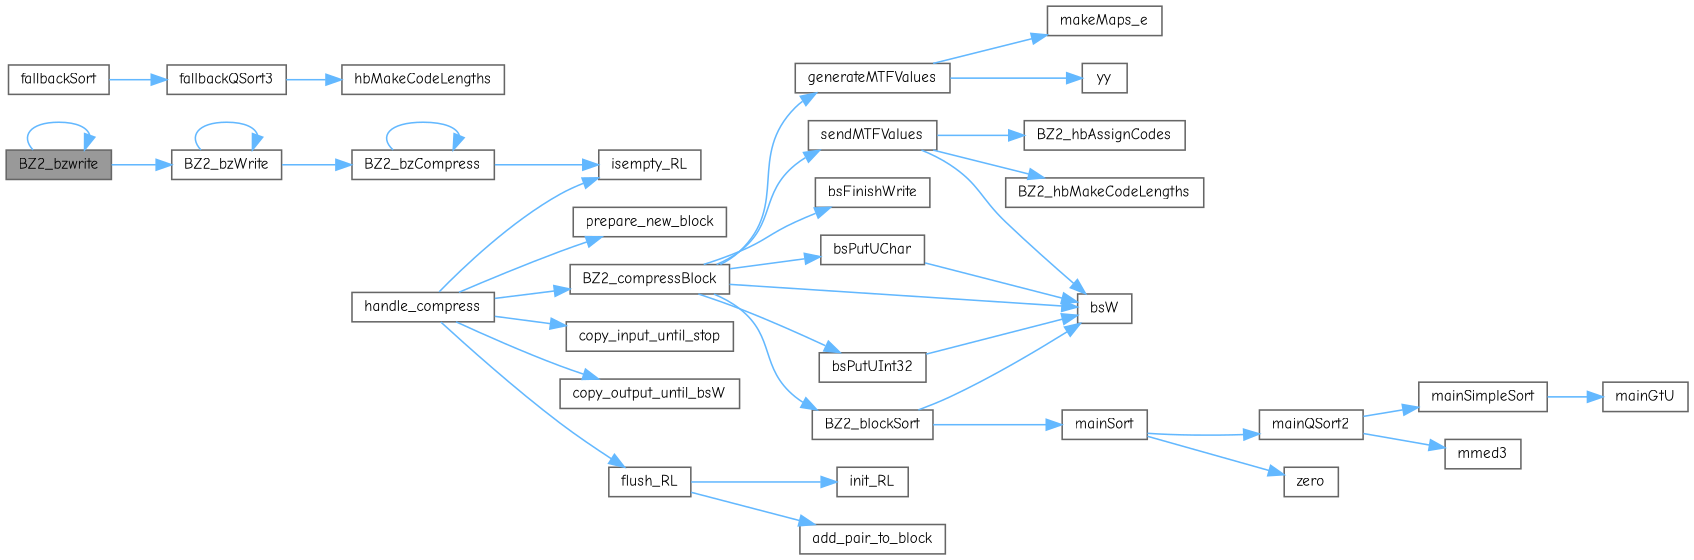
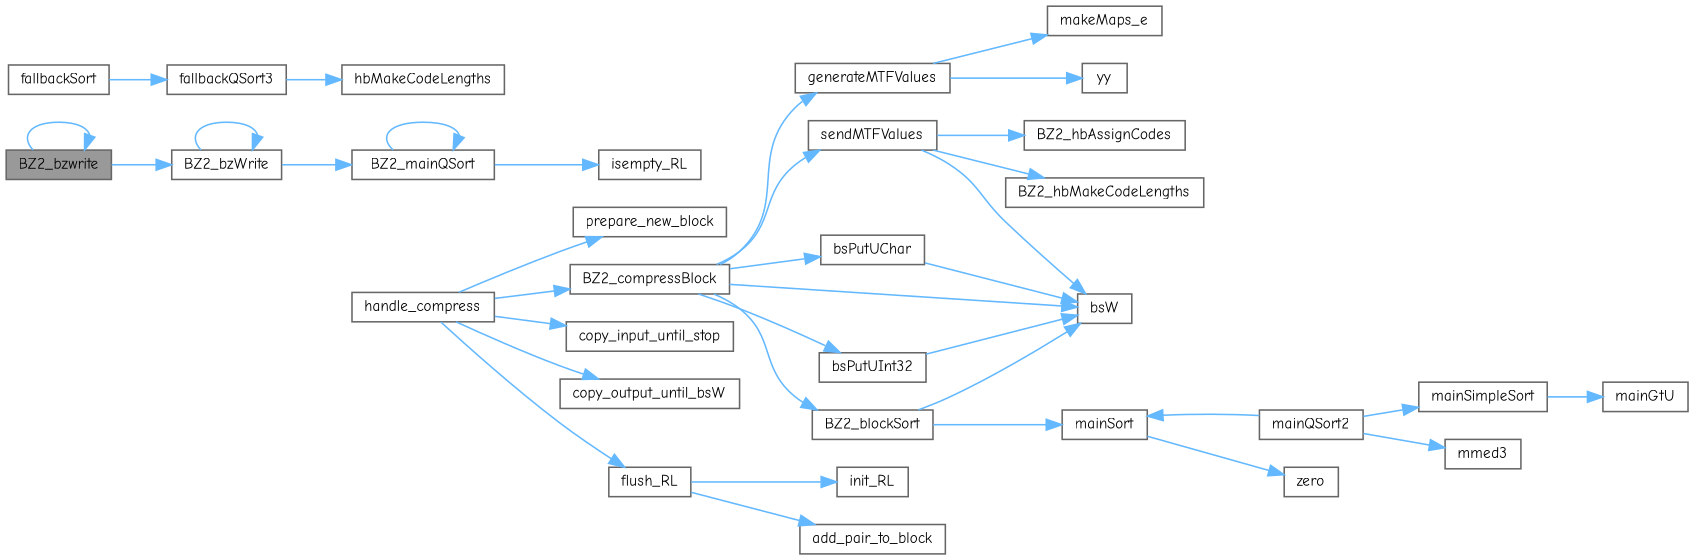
node "BZ2_bzCompress": label "BZ2_bzCompress" -> "BZ2_mainQSort"
node "bsFinishWrite": removed
edge "handle_compress" -> "isempty_RL": removed
edge "mainSort" -> "mainQSort2": reversed
